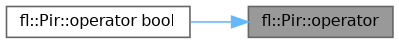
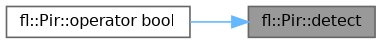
node "fl::Pir::operator": label "fl::Pir::operator" -> "fl::Pir::detect"
